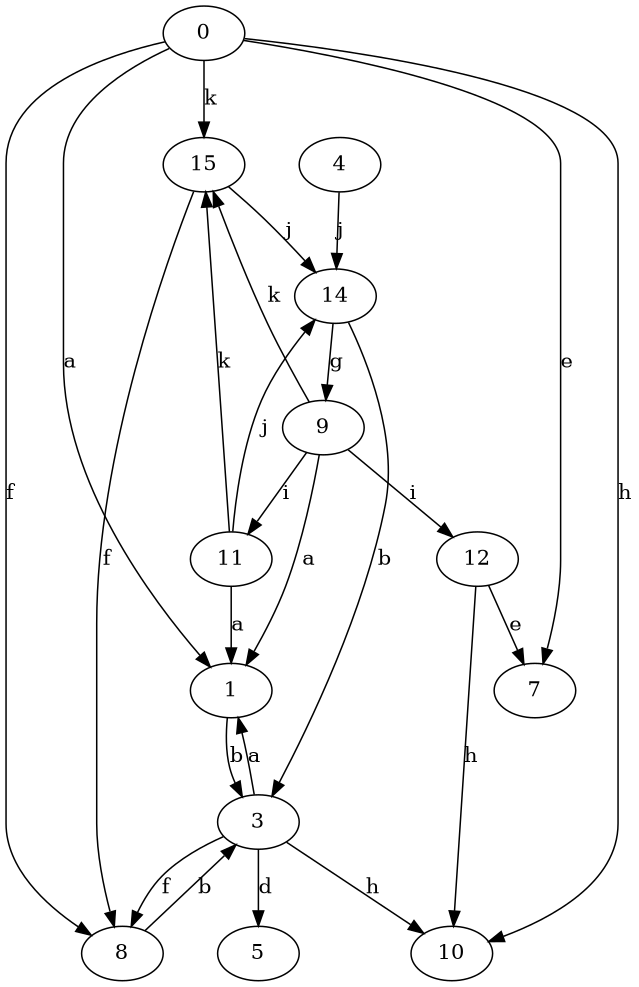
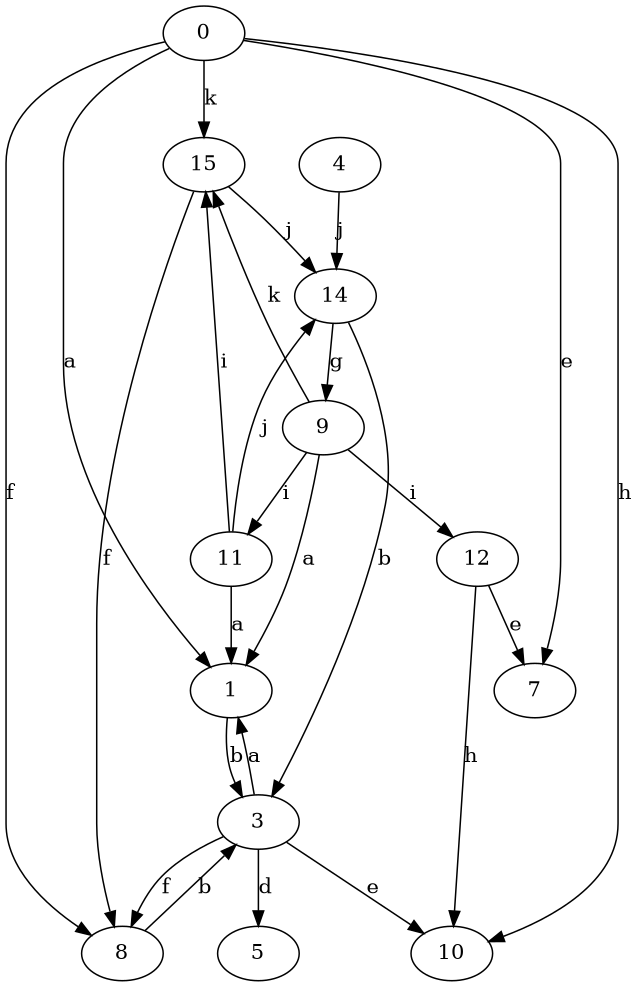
edge "11" -> "15": label "k" -> "i"
edge "3" -> "10": label "h" -> "e"
